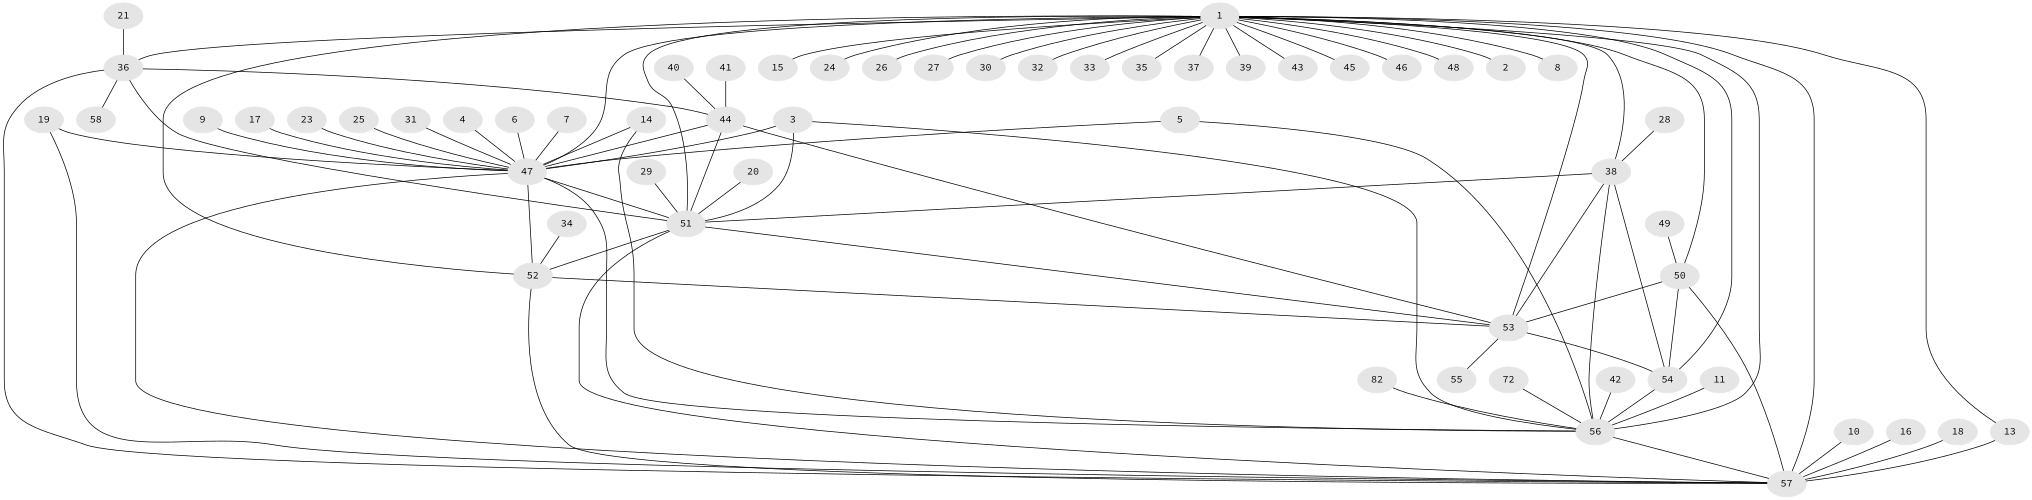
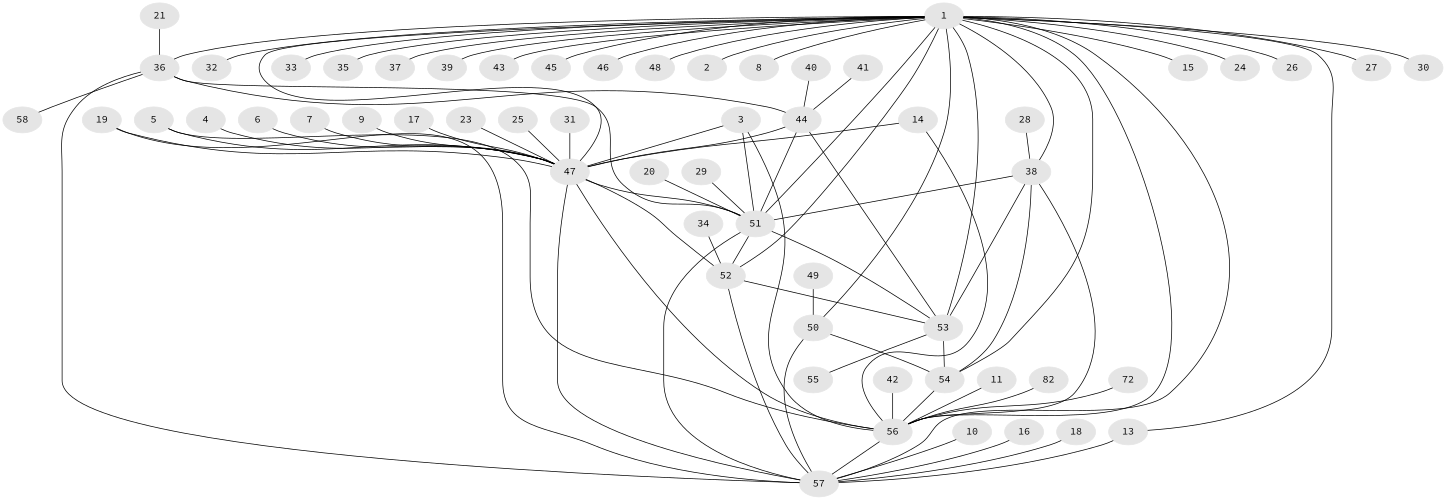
edge "50" -- "53": removed
